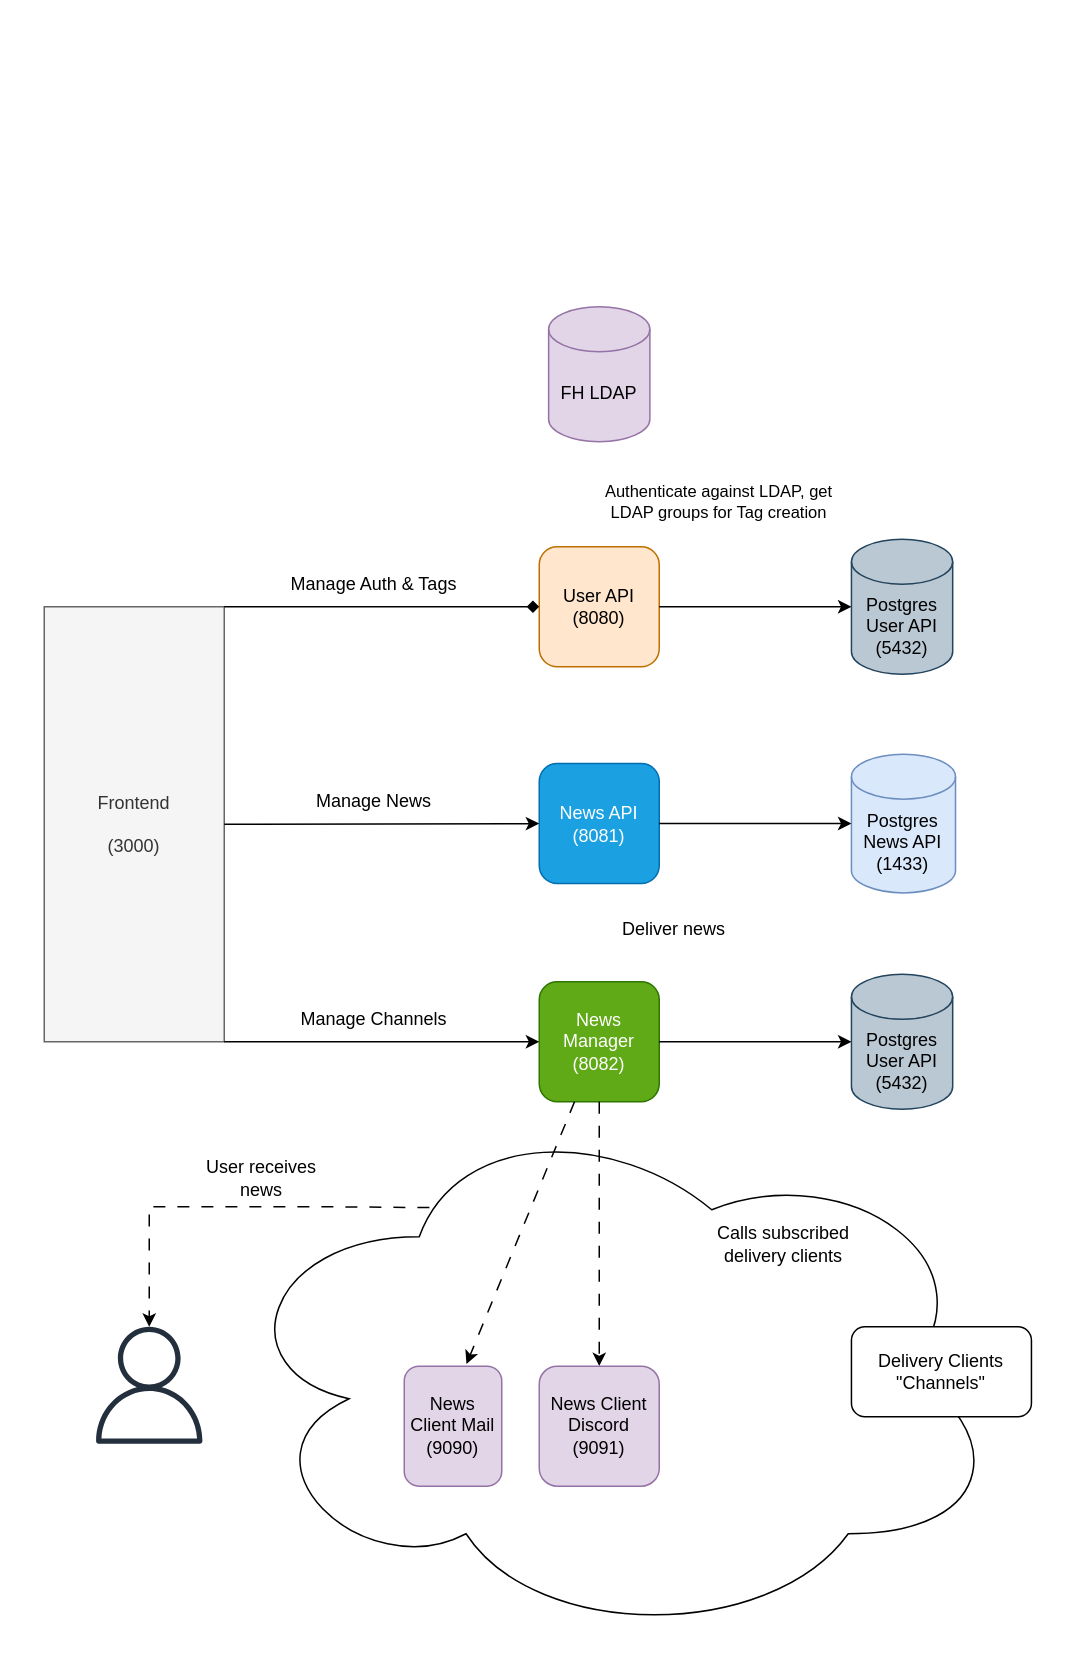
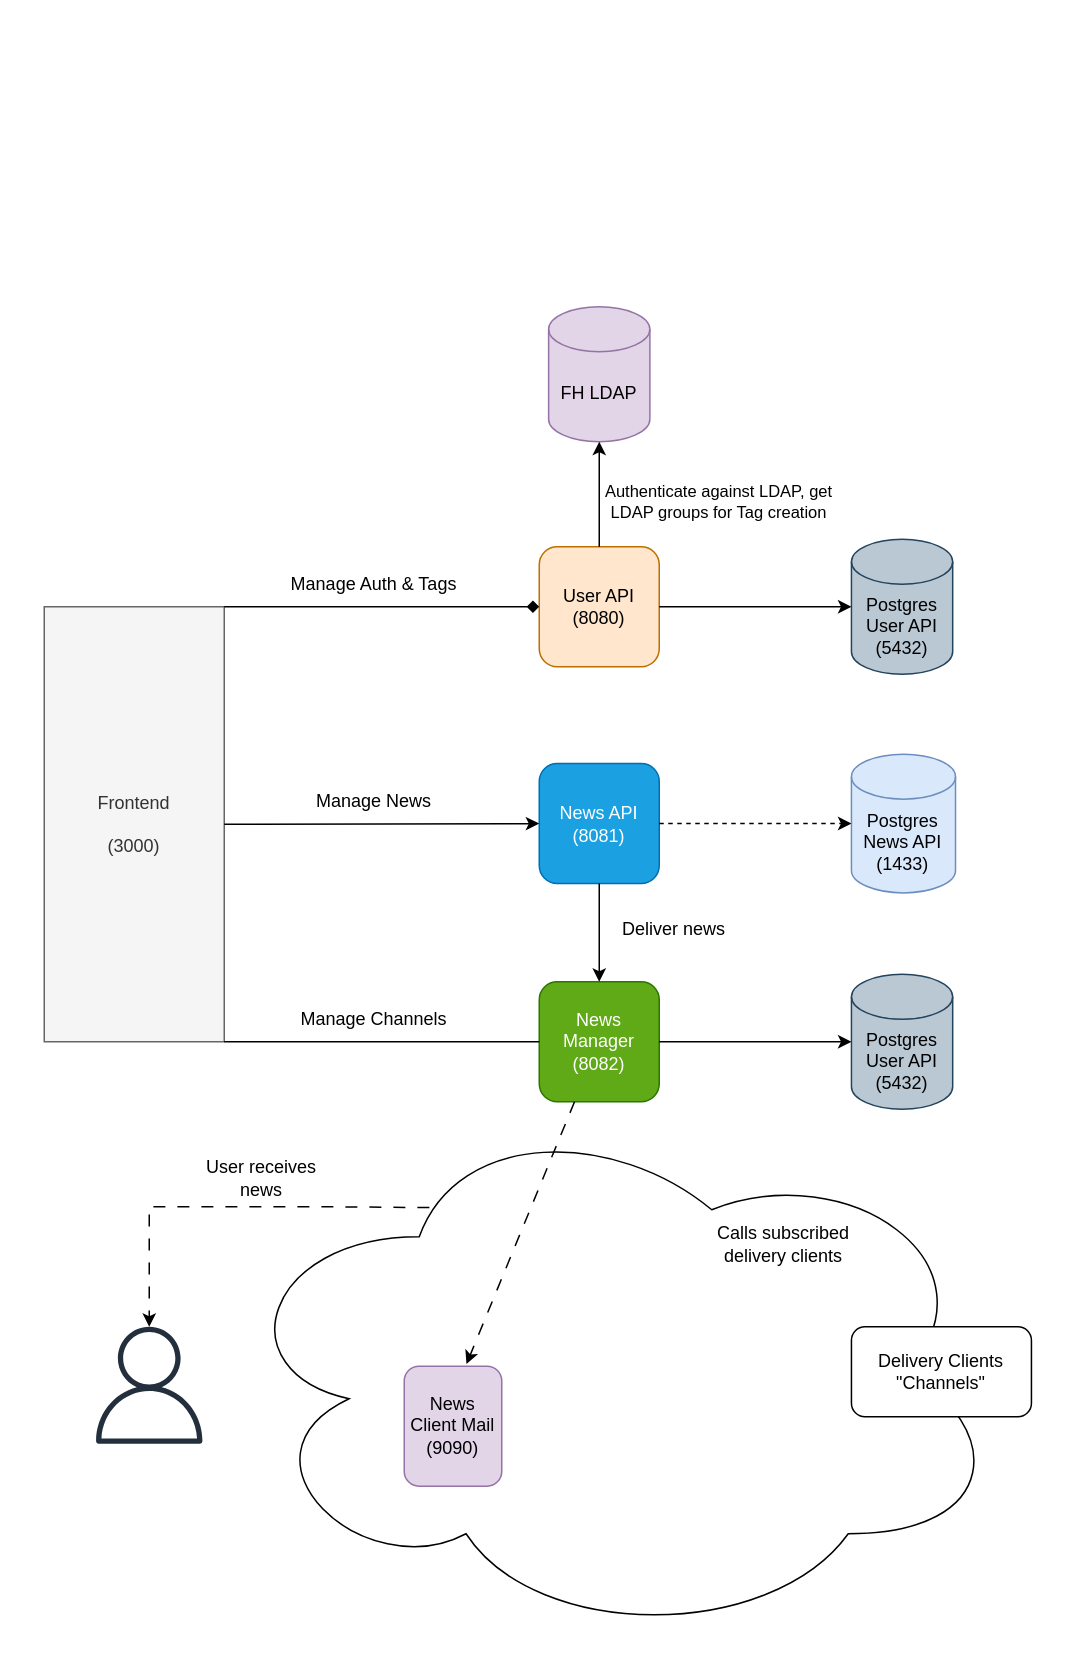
edge "User API (8080)" -> "FH LDAP": added
edge "News API (8081)" -> "Postgres News API (1433)": style solid -> dashed
edge "News API (8081)" -> "News Manager (8082)": added
edge "Frontend (3000)" -> "News Manager (8082)": arrowhead classic -> none
edge "News Manager (8082)" -> "News Client Discord (9091)": removed
node "News Client Discord (9091)": removed
